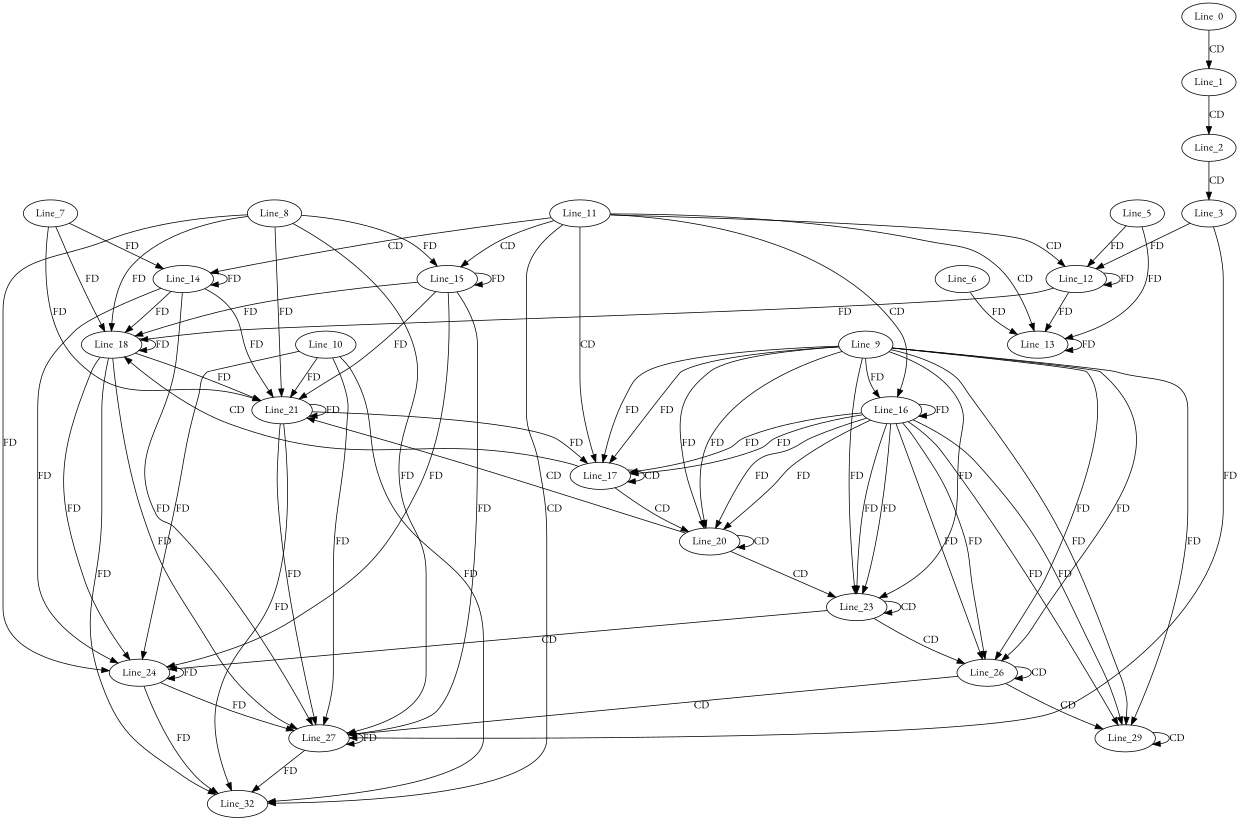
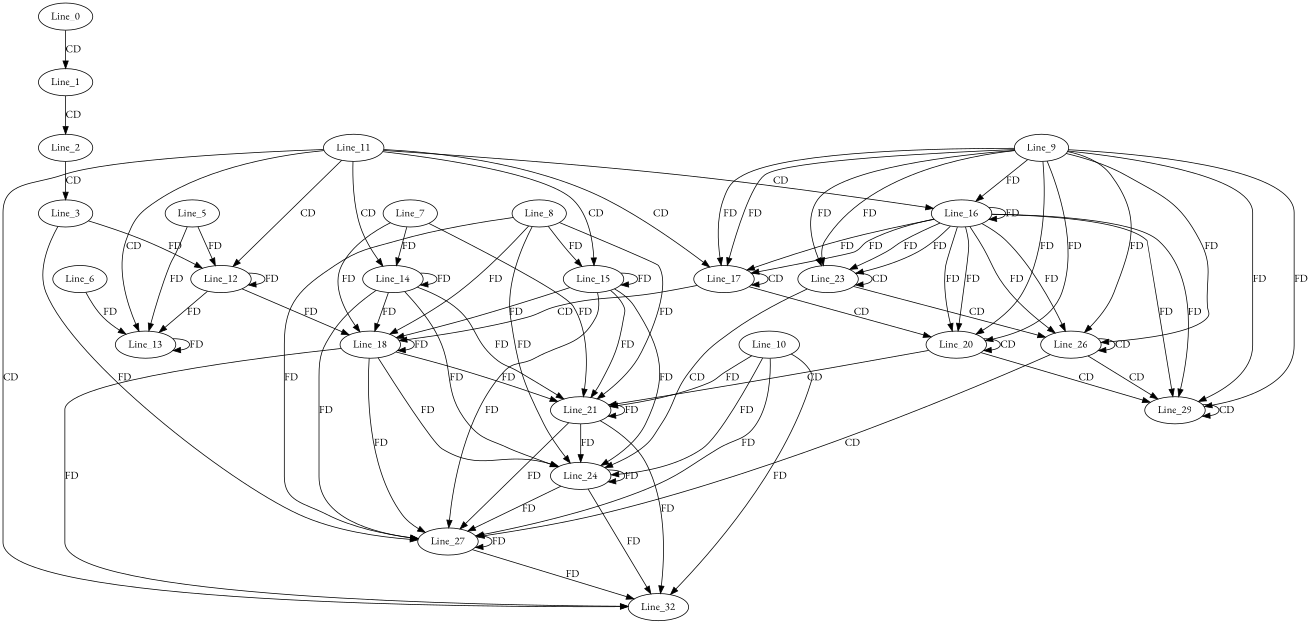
edge "Line_21" -> "Line_17": now "Line_21" -> "Line_24"
edge "Line_20" -> "Line_23": now "Line_20" -> "Line_29"
